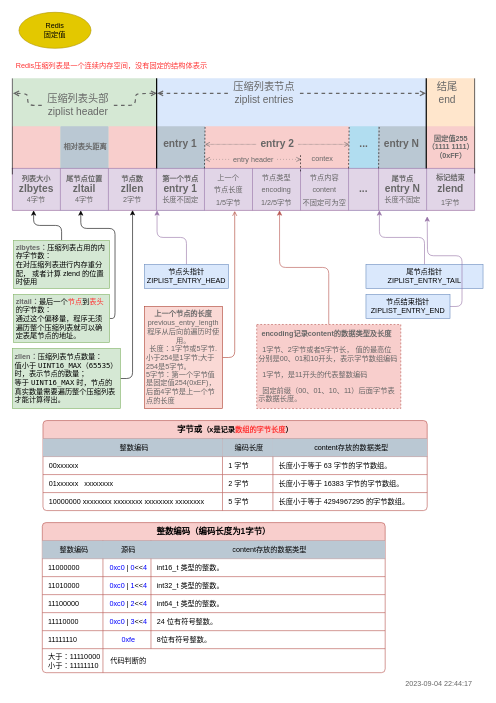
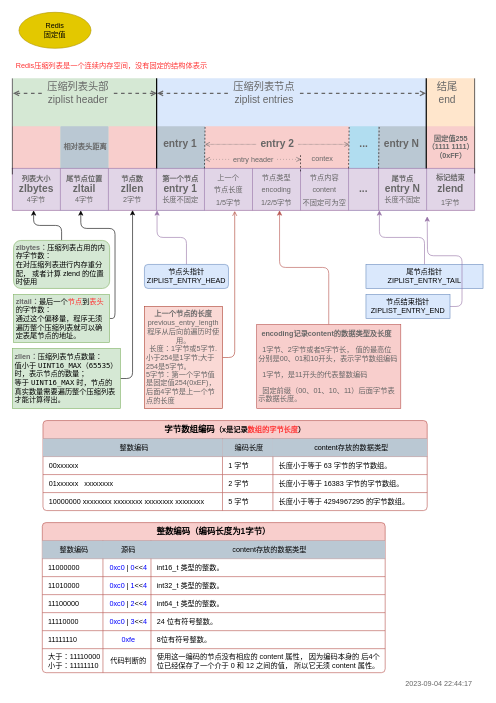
node "压缩列表头部 ziplist header": moved (78, 105) -> (78, 93)
node "zlbytes：压缩列表占用的内存字节数： 在对压缩列表进行内存重分配， 或者计算 zlend 的位置时使用": shape rectangle -> rounded rectangle
node "节点头指针 ZIPLIST_ENTRY_HEAD": shape rectangle -> rounded rectangle
node "encoding记录content的数据类型及长度 1字节、2字节或者5字节长， 值的最高位分别是00、01和10开头，表示字节数组编码 1字节，是11开头的代表整数编码 固定前缀（00、01、10、11）后面字节表示数据长度。": style dashed -> solid
node "字节或（x是记录数组的字节长度）": label "字节或（x是记录数组的字节长度）" -> "字节数组编码（x是记录数组的字节长度）"
node "使用这一编码的节点没有相应的 content 属性， 因为编码本身的 后4个位已经保存了一个介于 0 和 12 之间的值， 所以它无须 content 属性。": added
